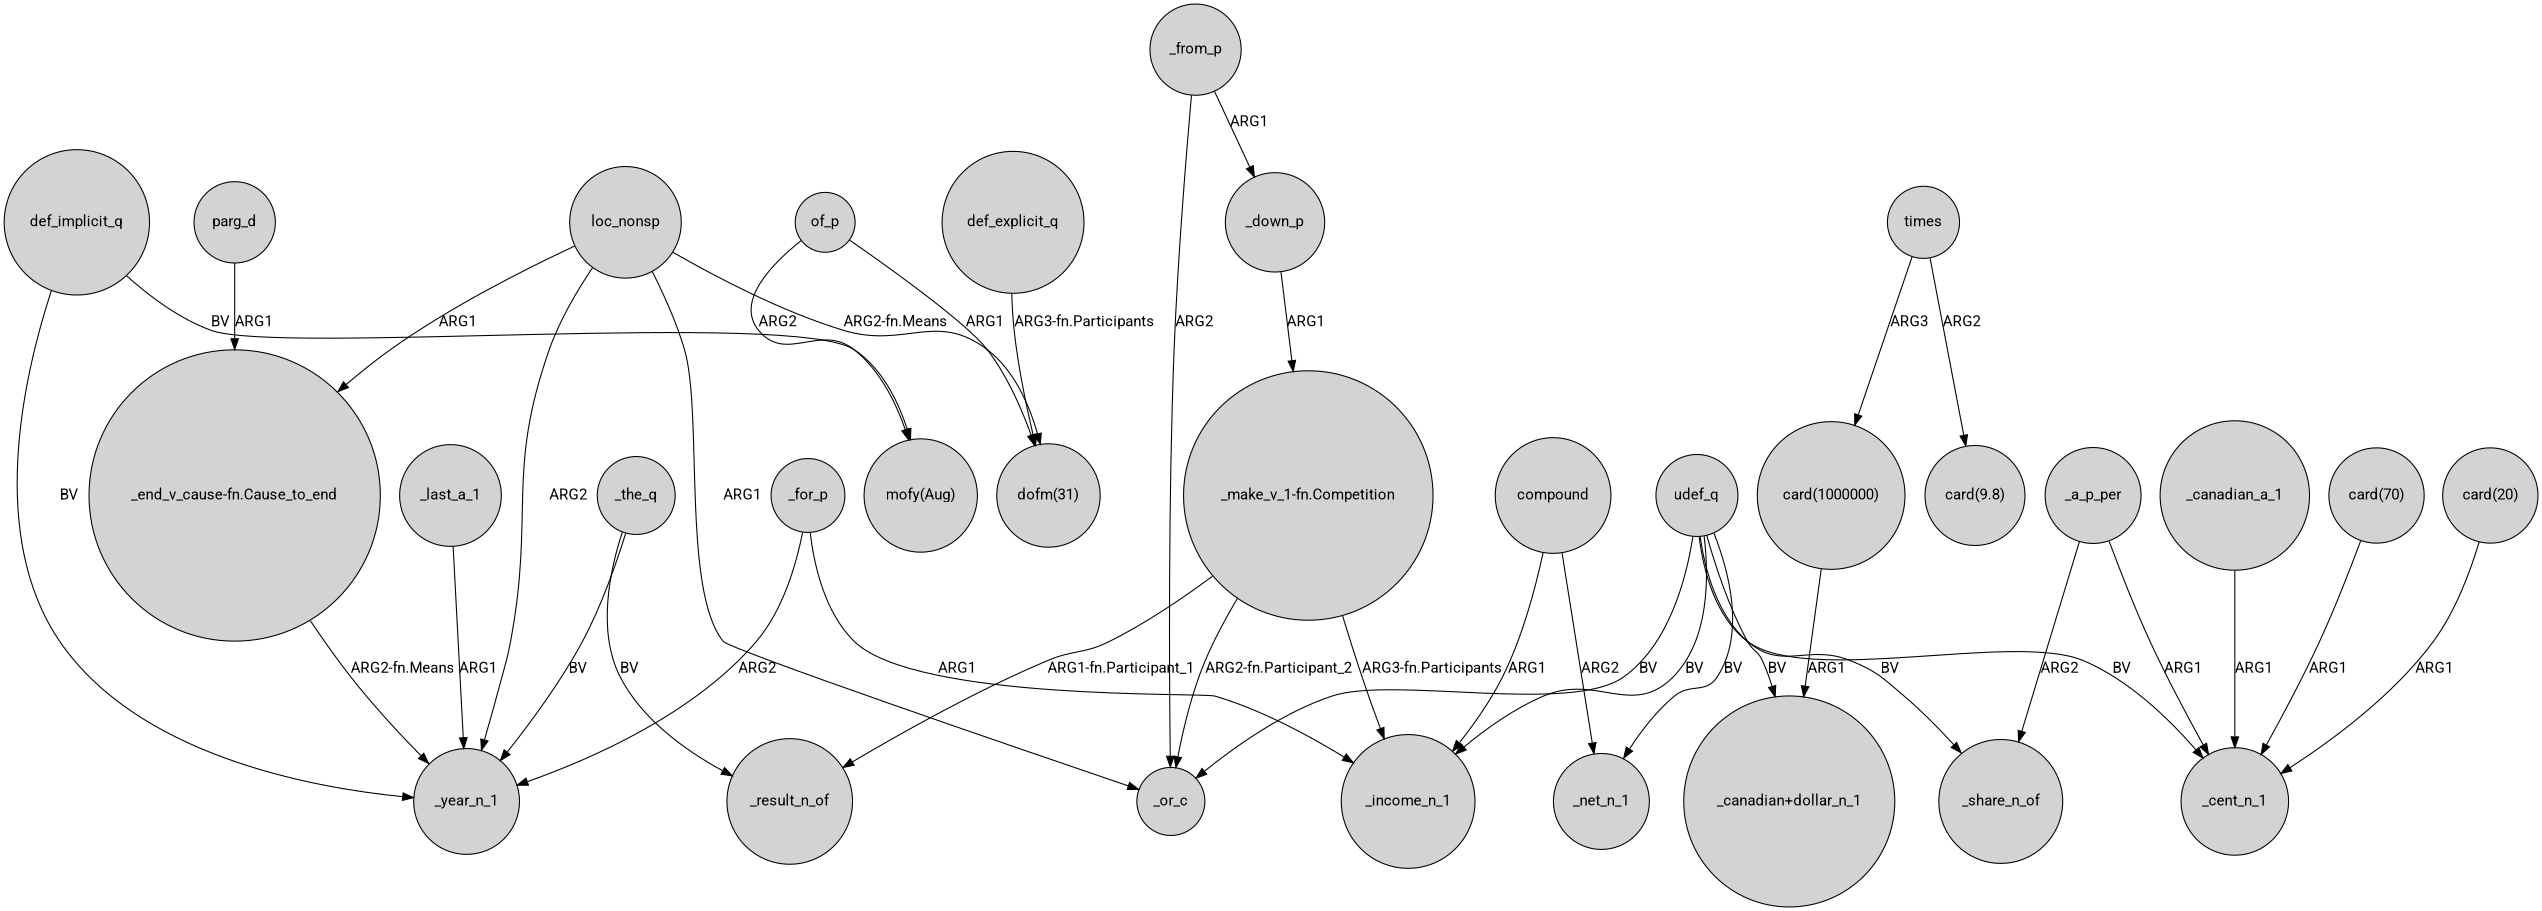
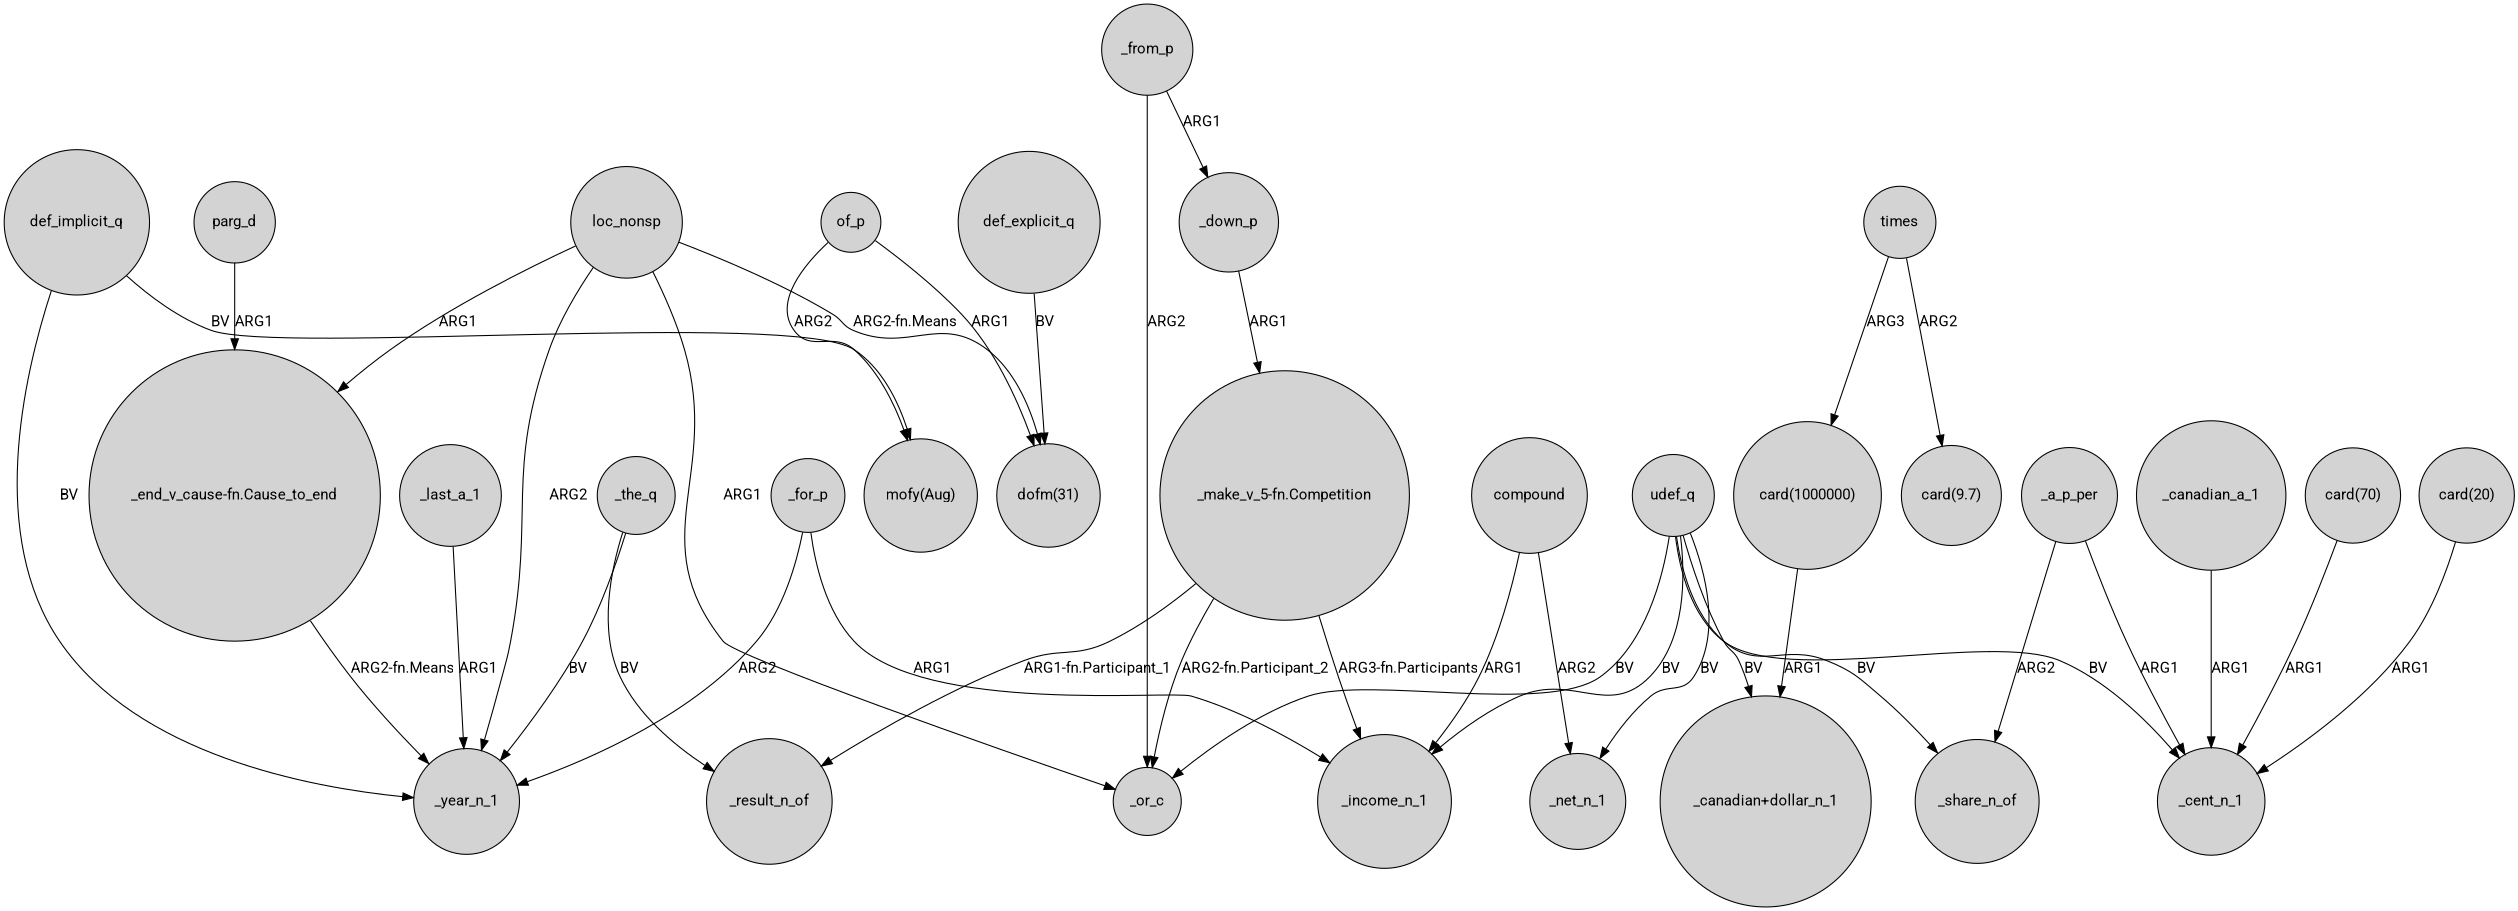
edge "def_explicit_q" -> "dofm(31)": label "ARG3-fn.Participants" -> "BV"
node "_make_v_1-fn.Competition": label "_make_v_1-fn.Competition" -> "_make_v_5-fn.Competition"
node "card(9.8)": label "card(9.8)" -> "card(9.7)"
